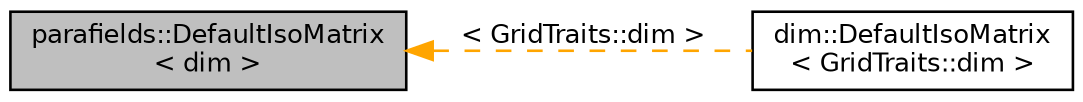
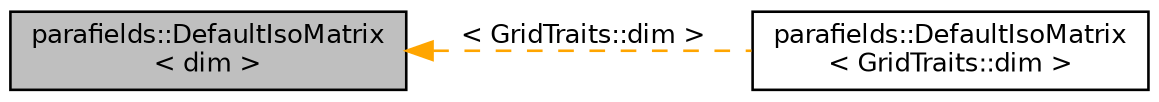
node "dim::DefaultIsoMatrix < GridTraits::dim >": label "dim::DefaultIsoMatrix < GridTraits::dim >" -> "parafields::DefaultIsoMatrix < GridTraits::dim >"
